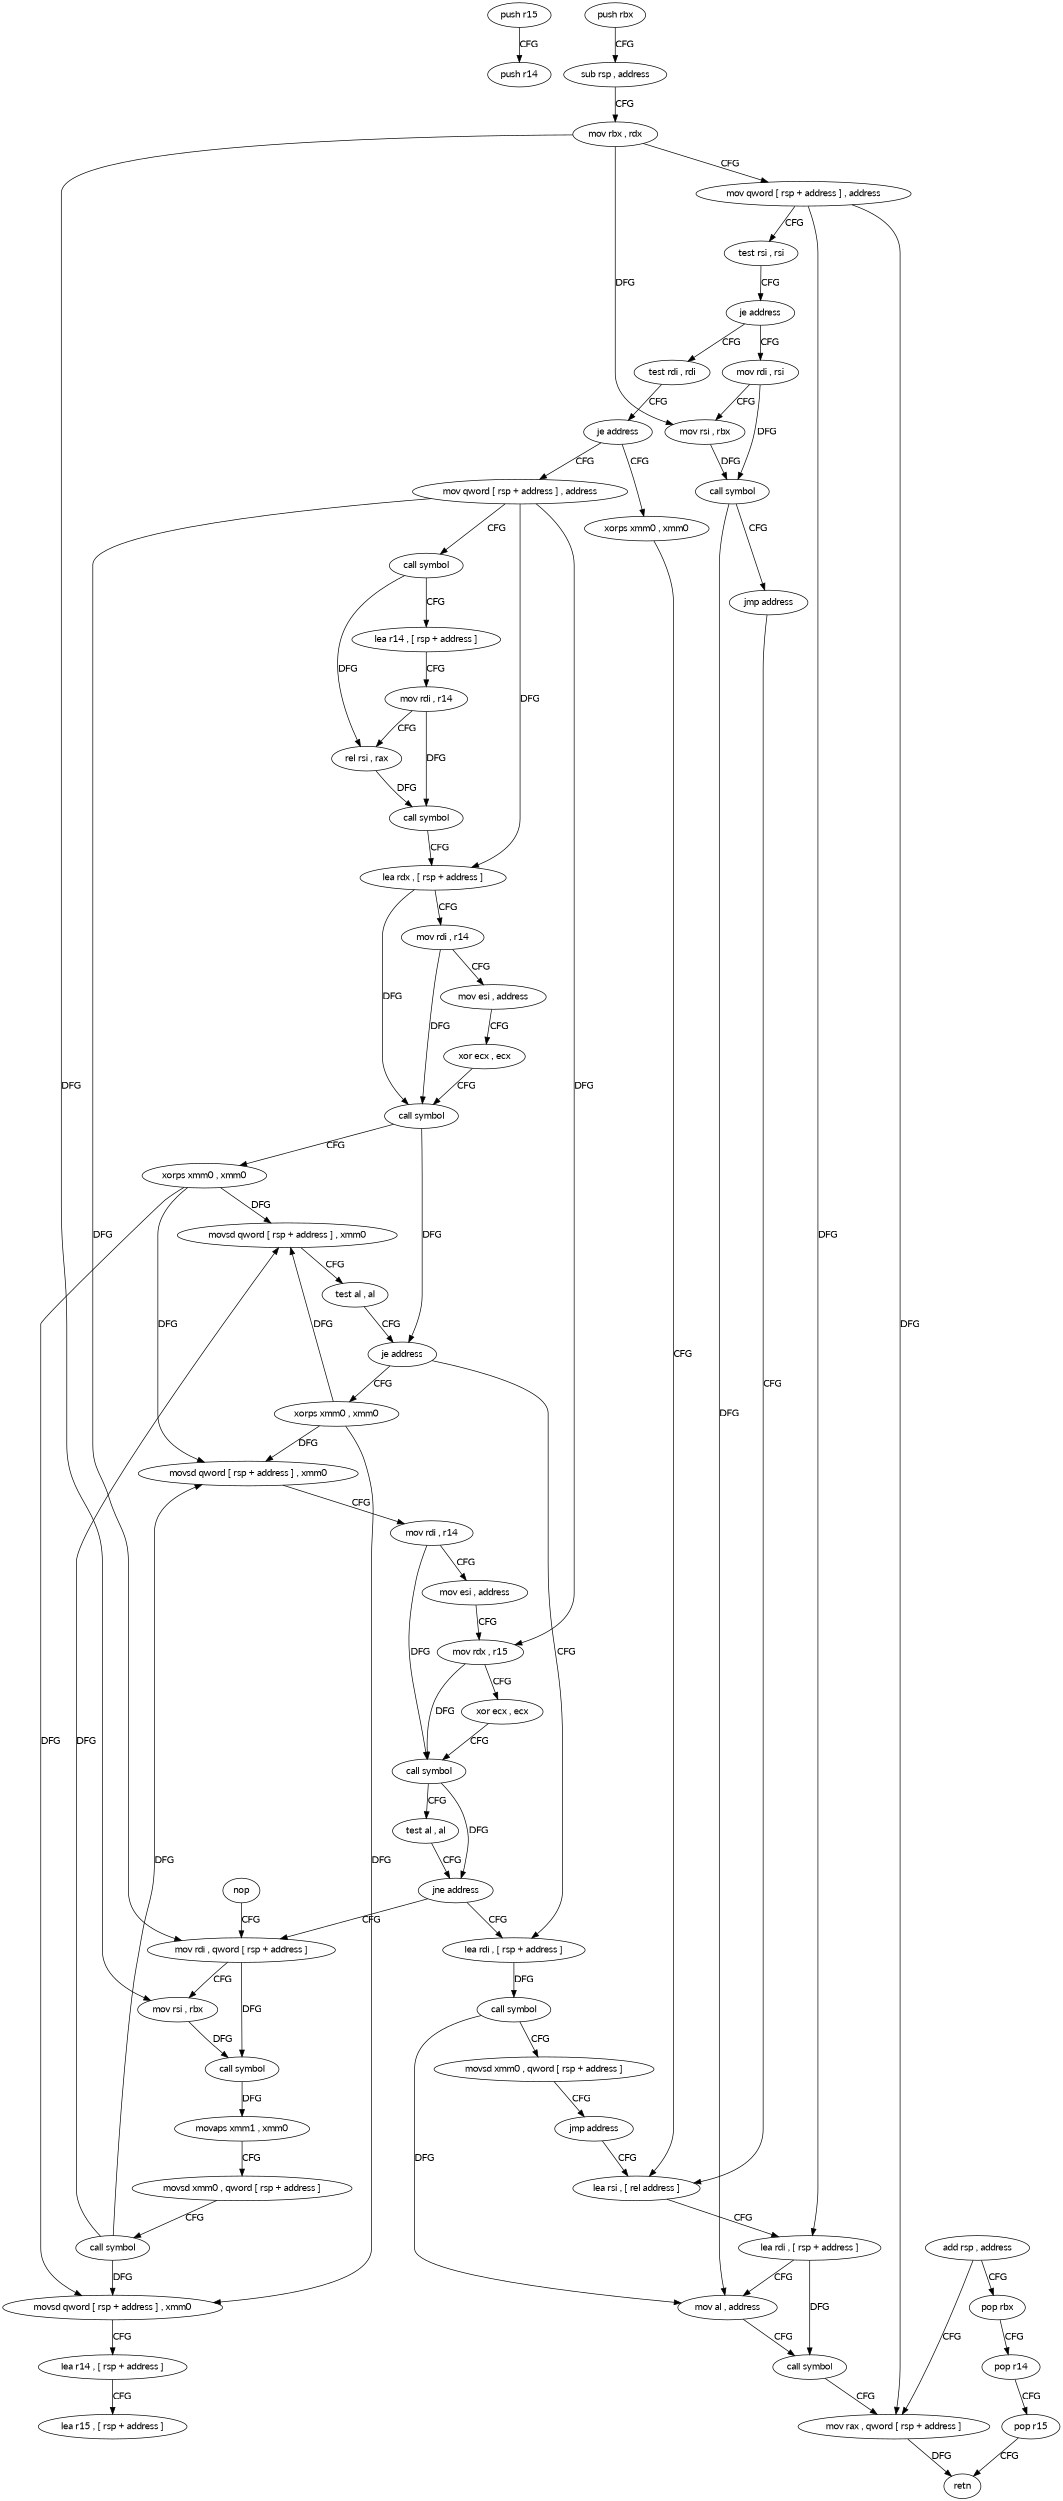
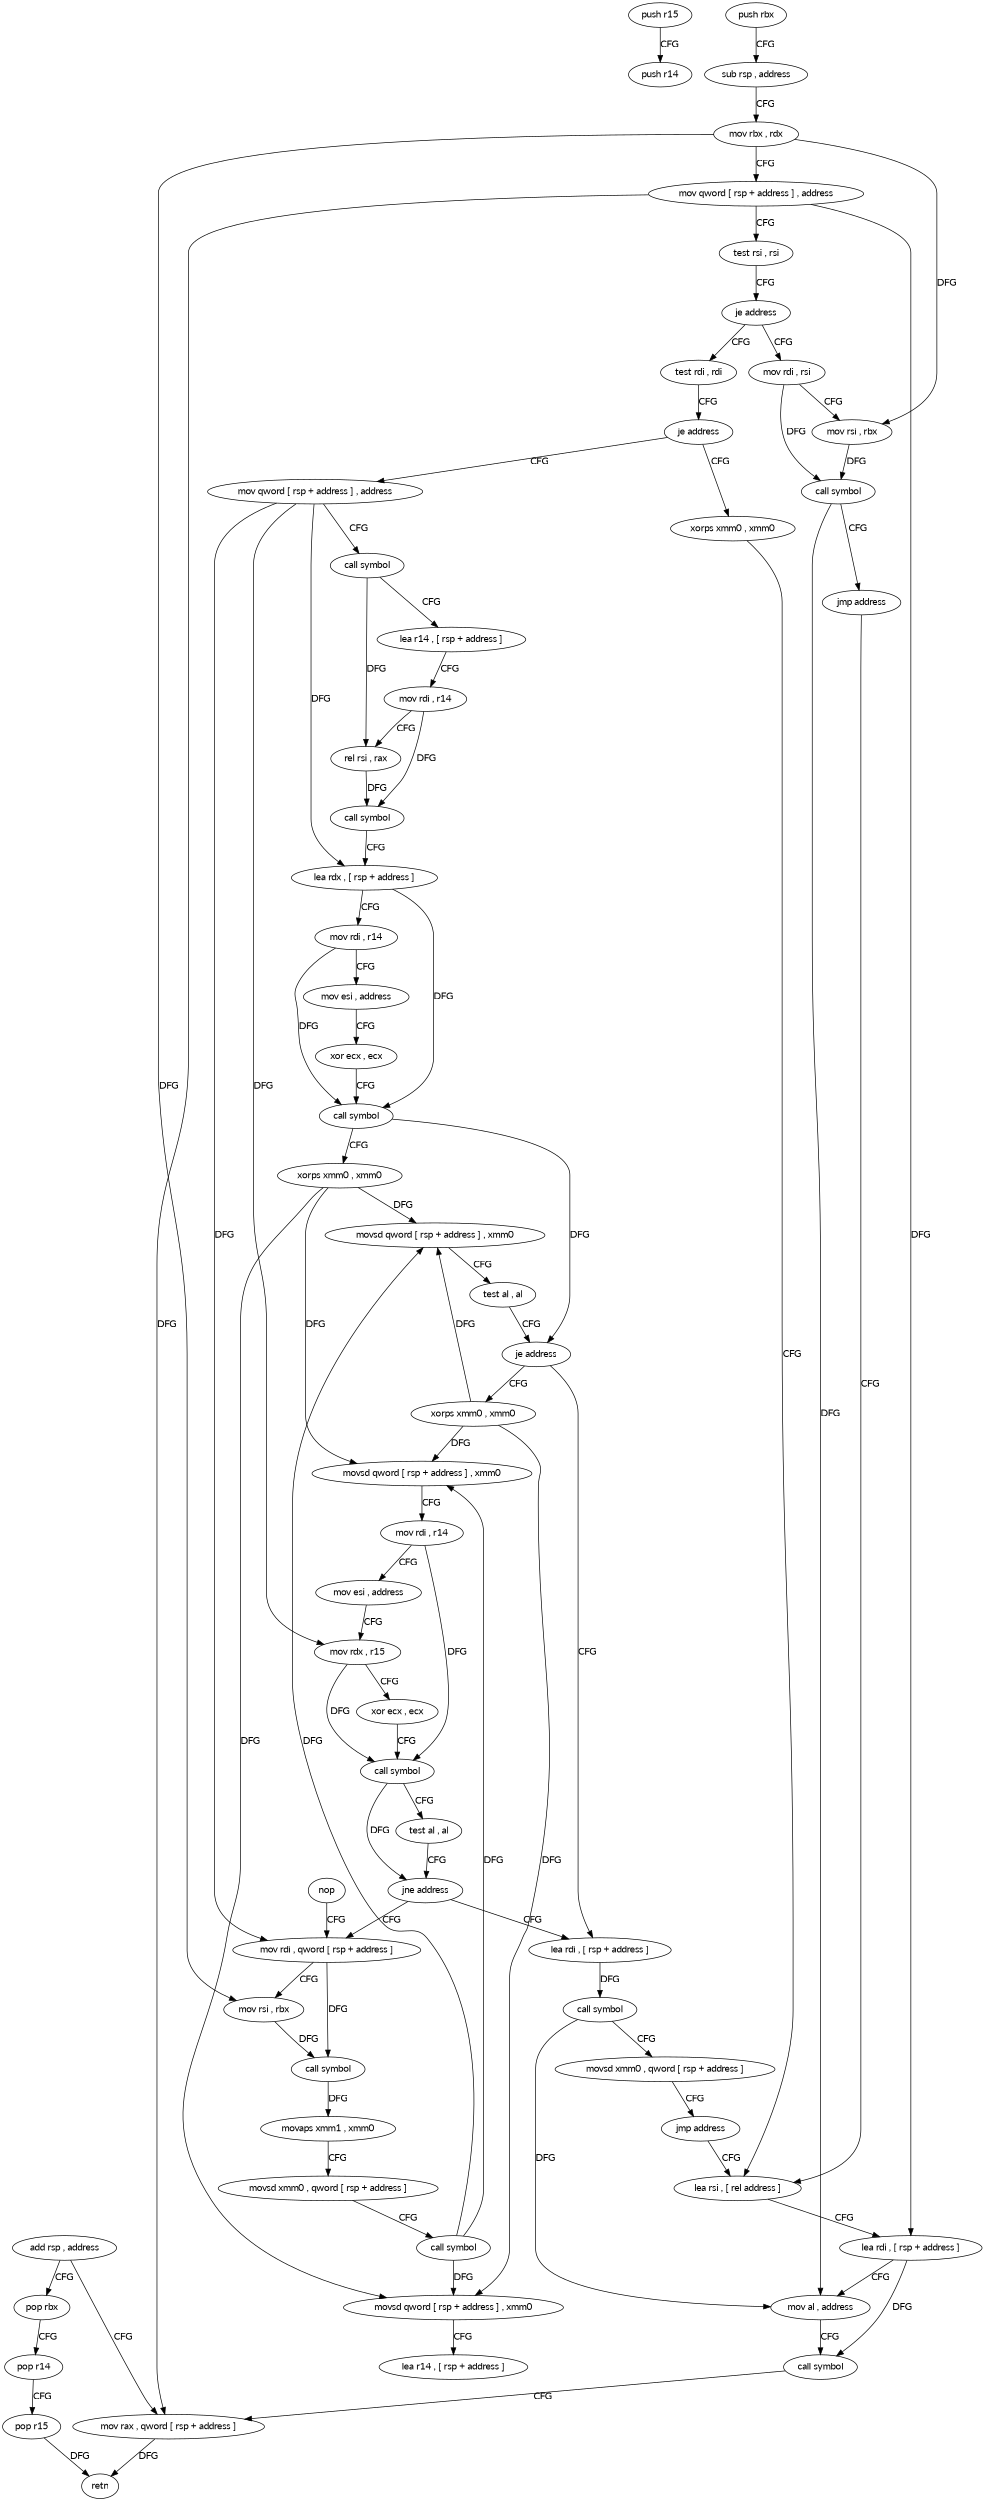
node "lea r15 , [ rsp + address ]": removed
edge "pop r15" -> "retn": label "CFG" -> "DFG"
